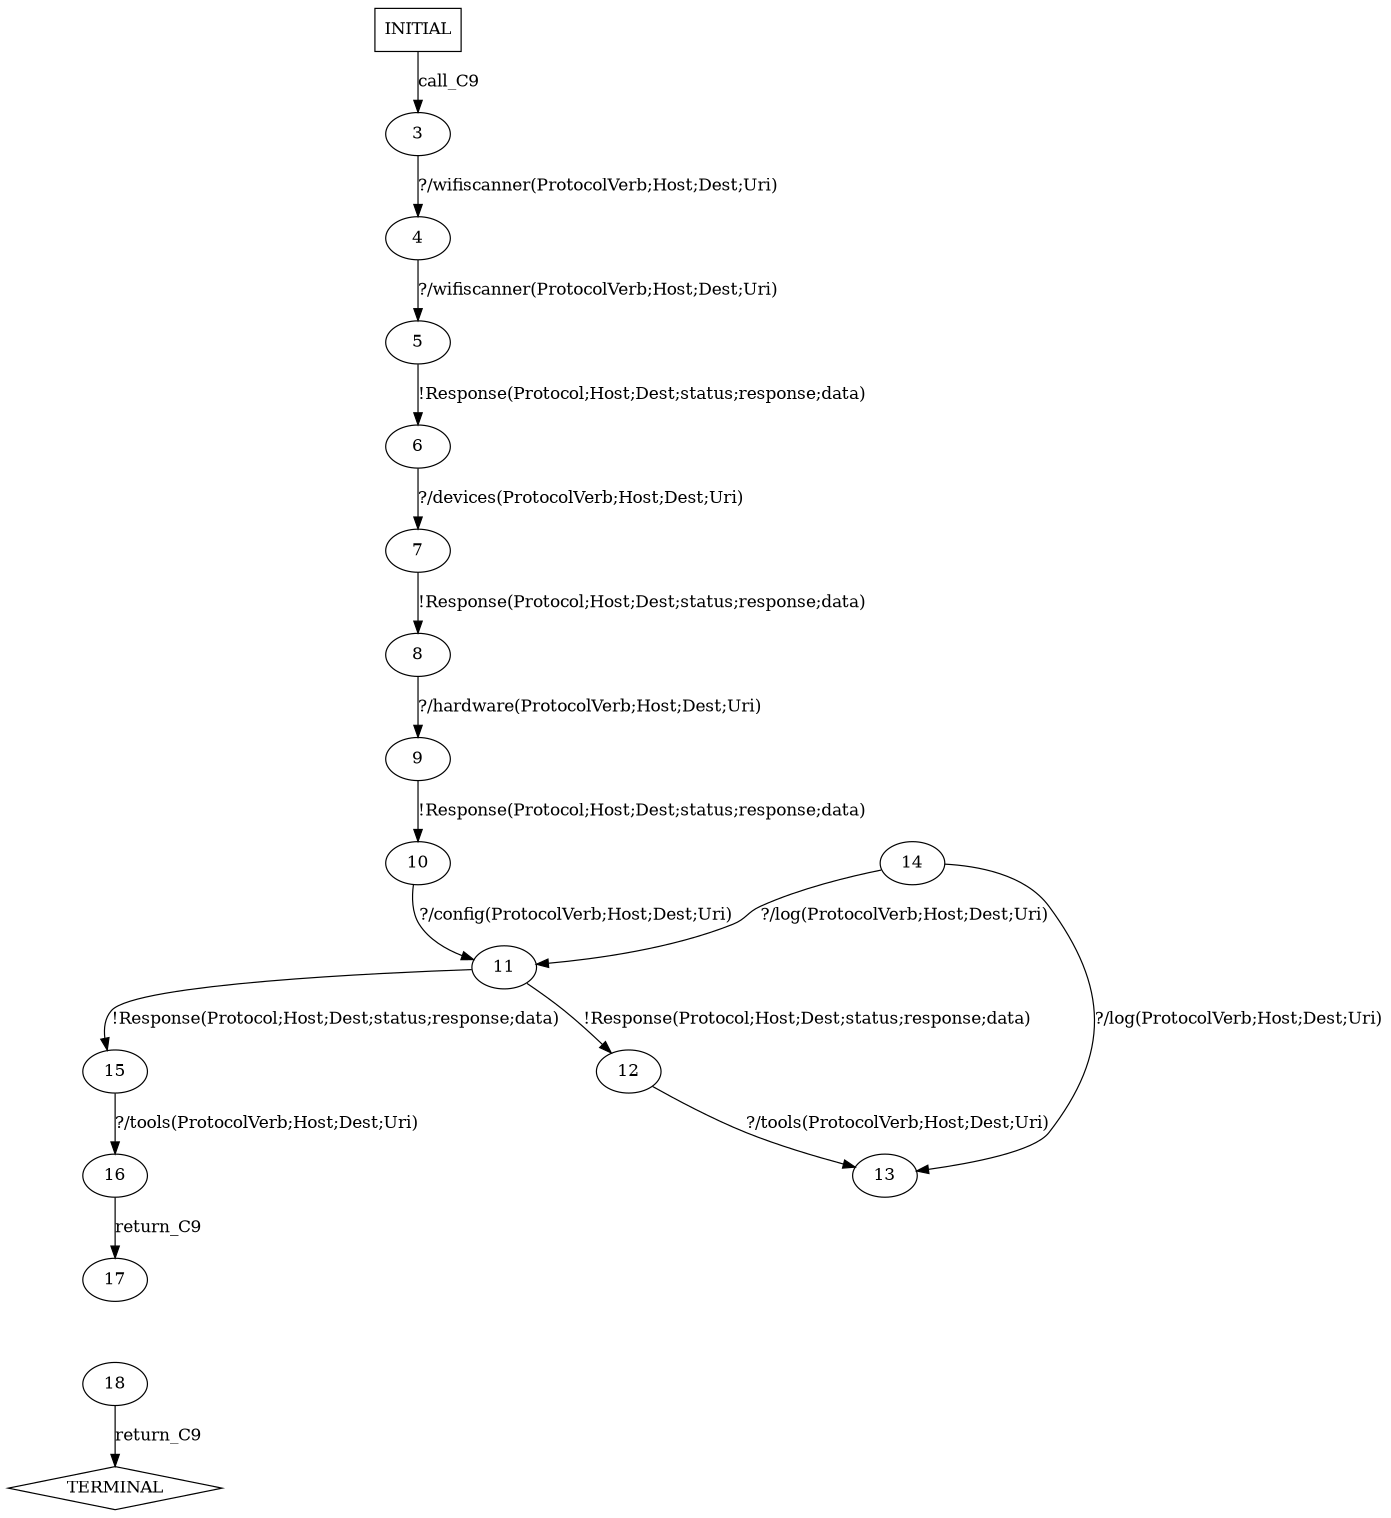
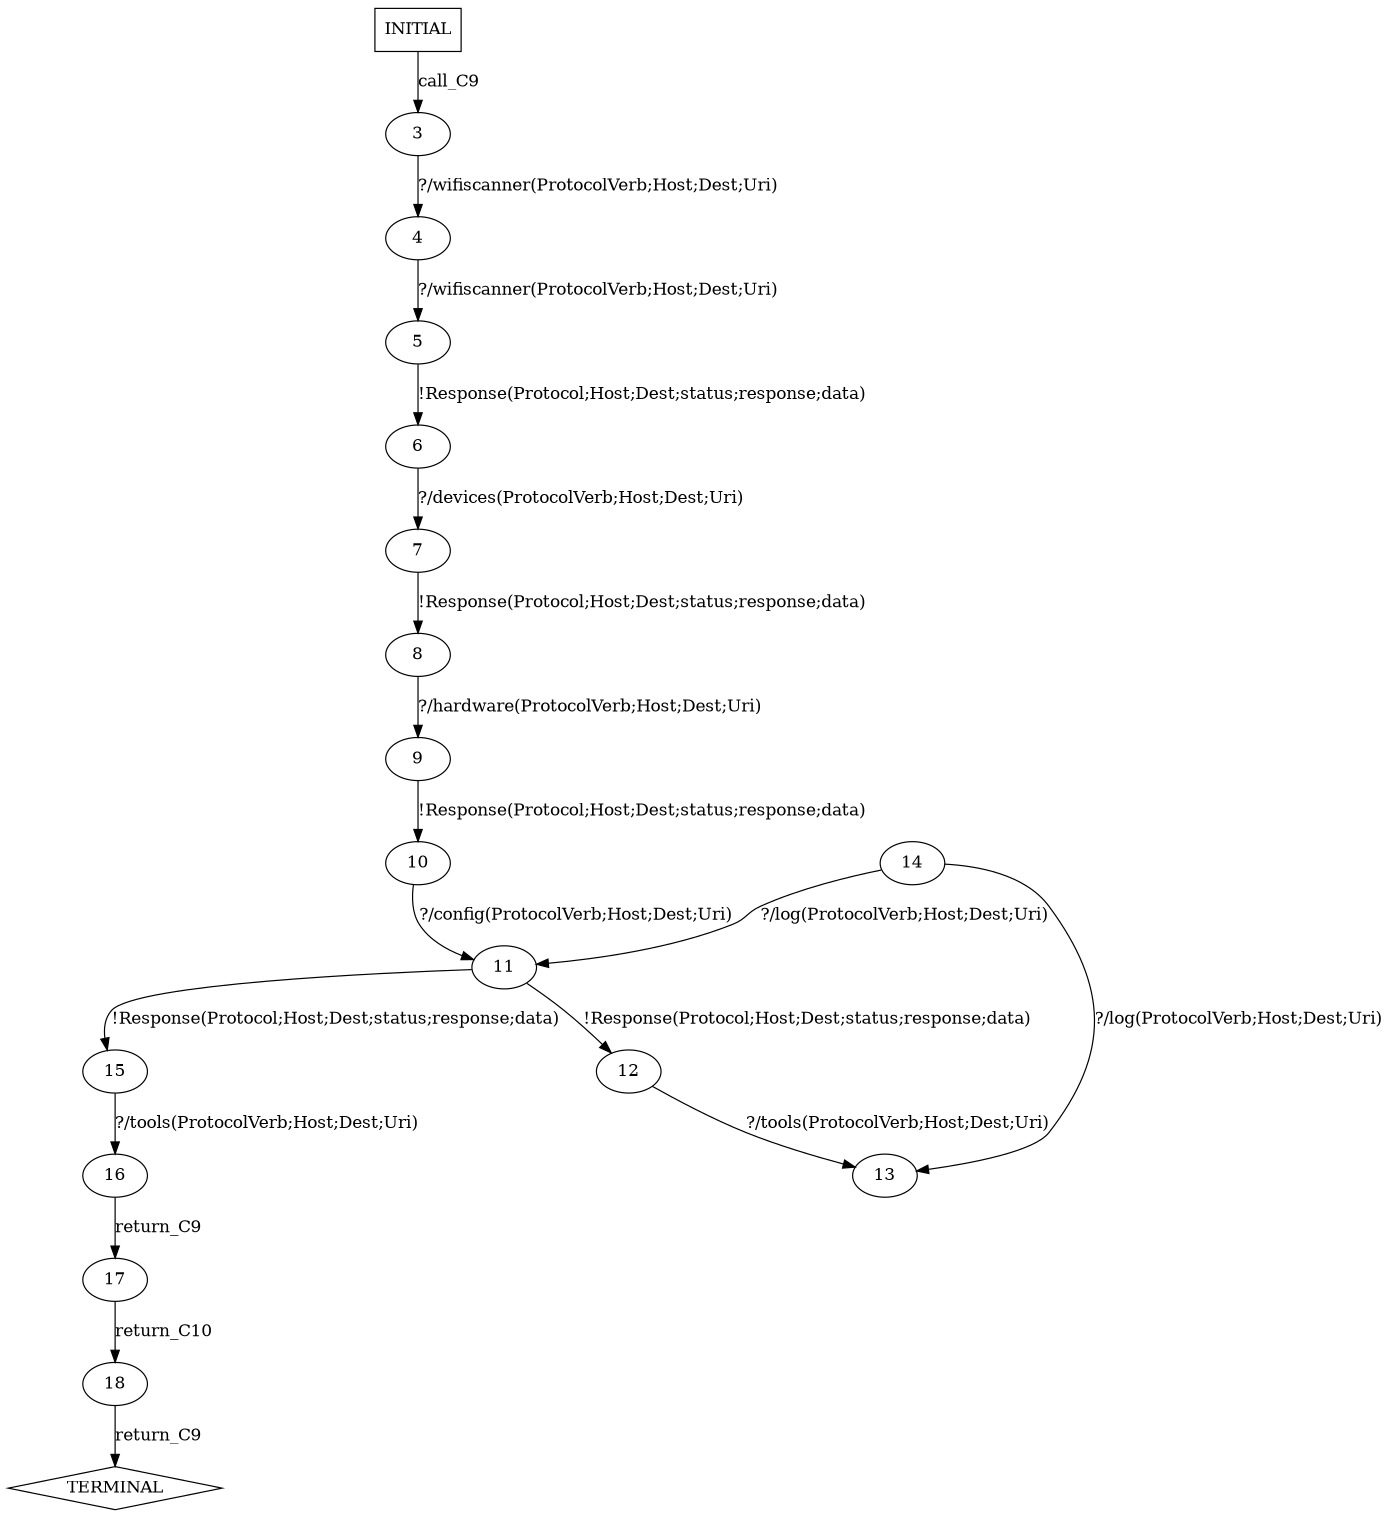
edge "17" -> "18": added, label "return_C10"
